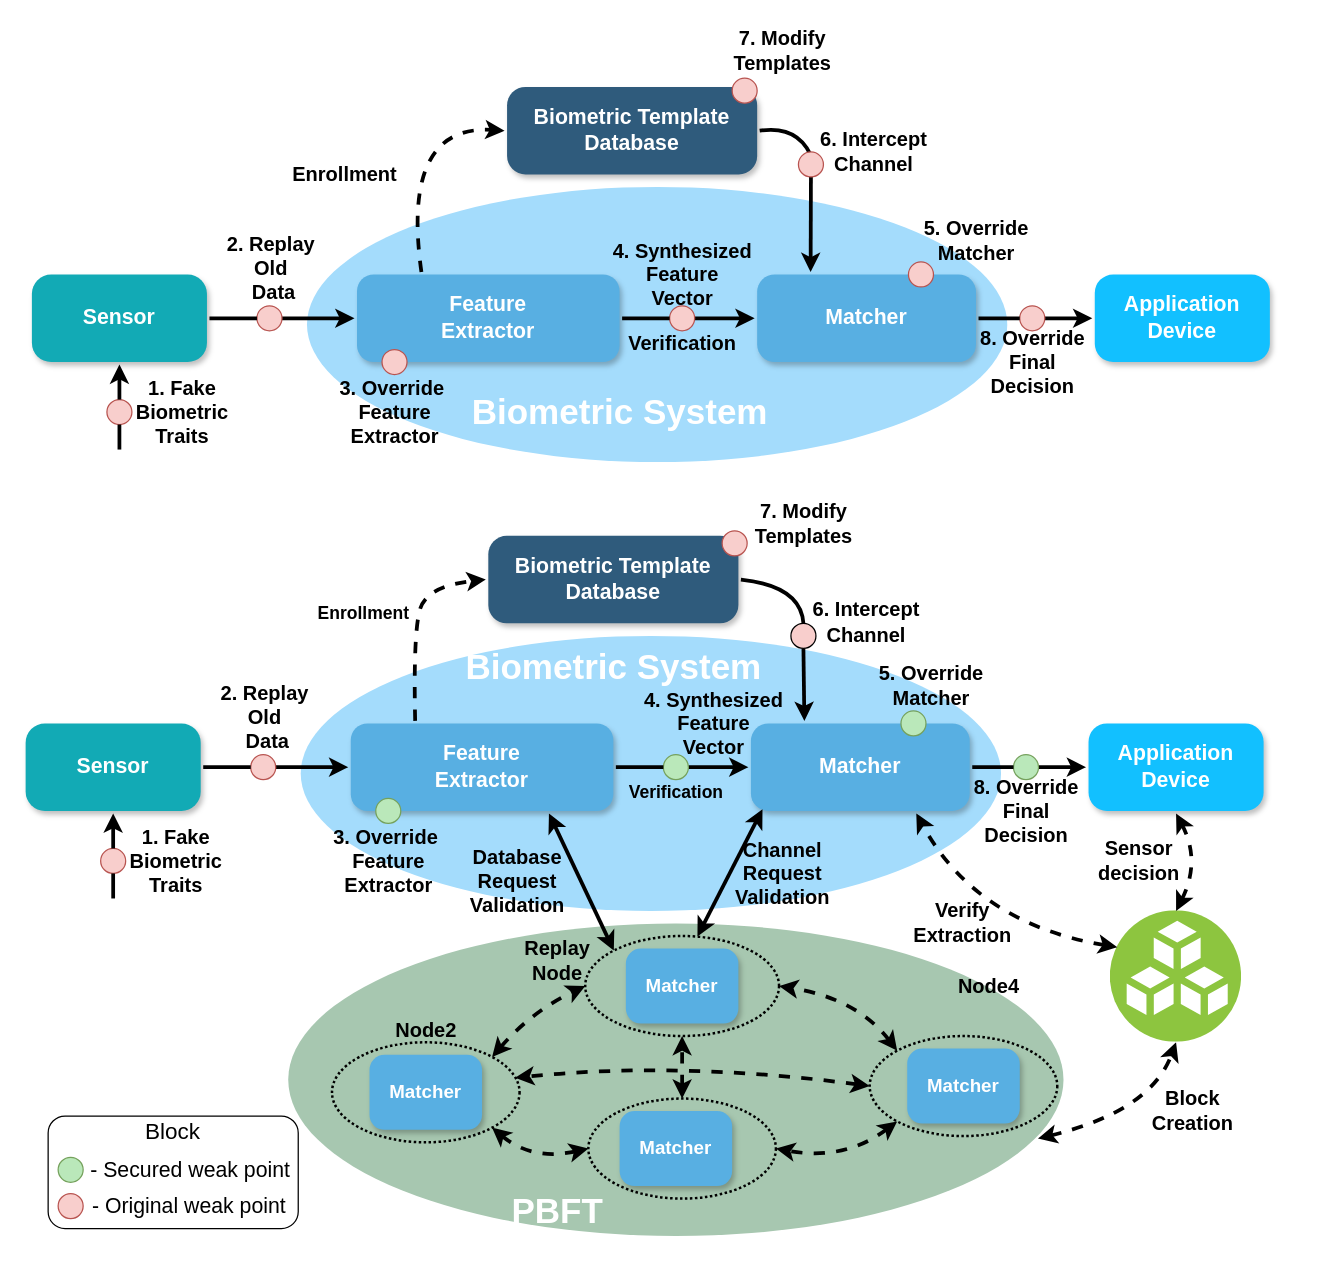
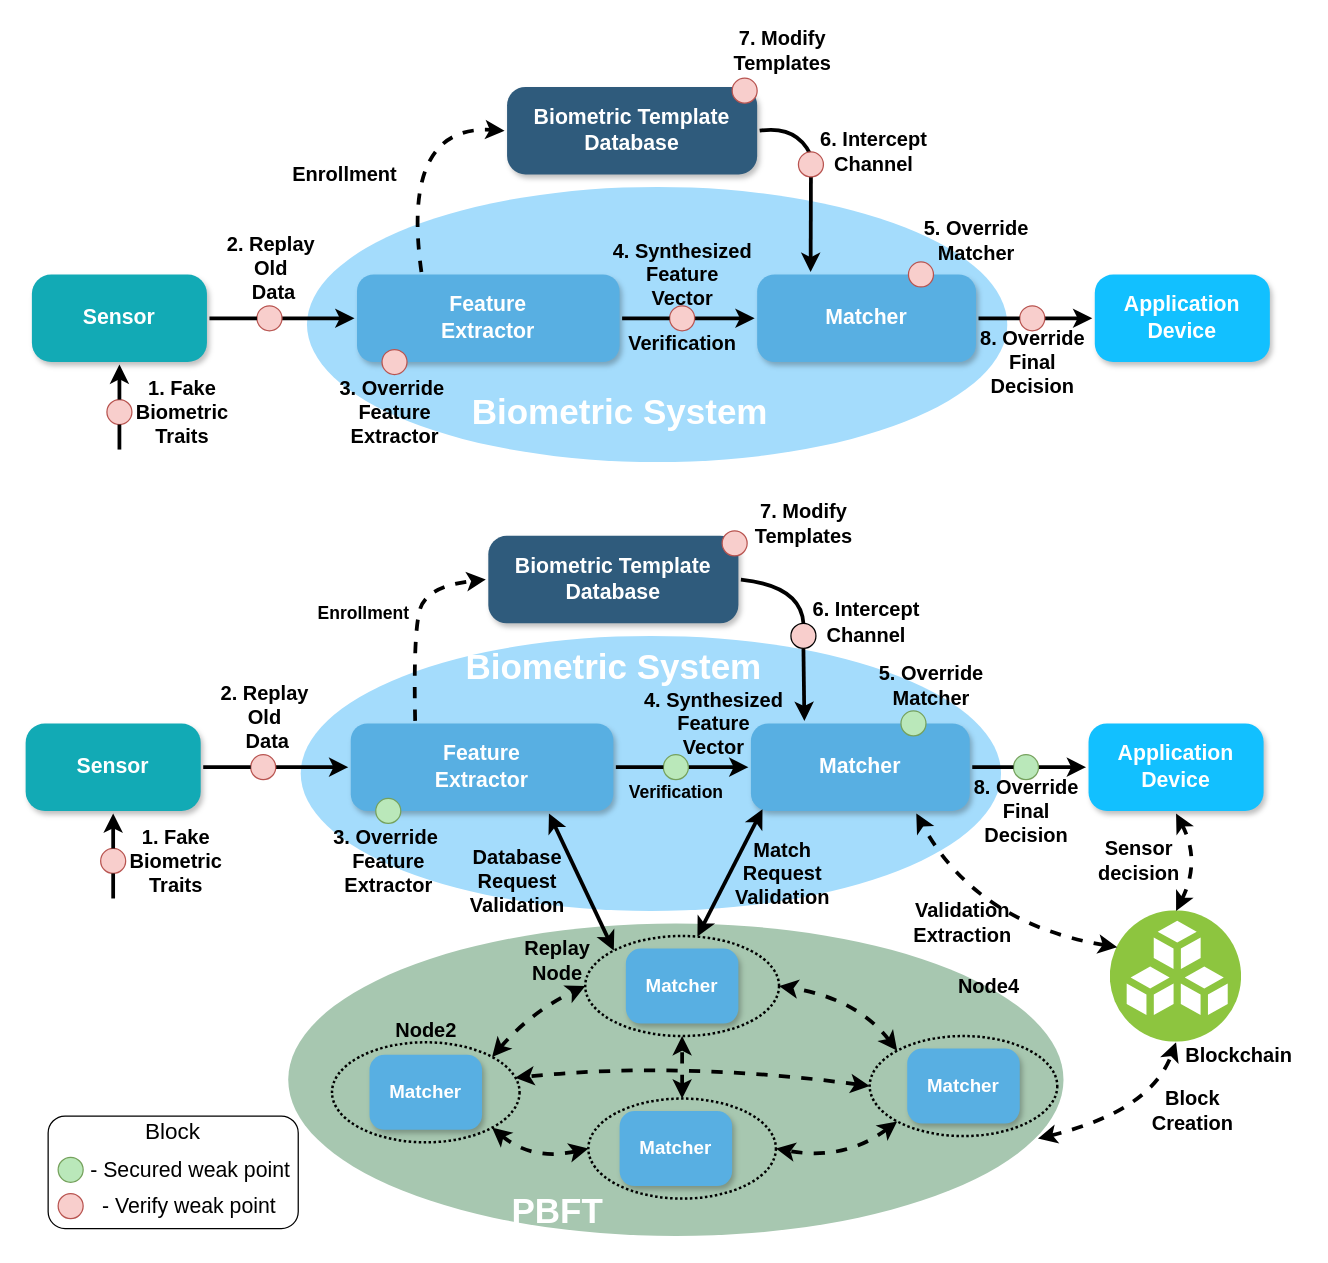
node "Channel Request Validation": label "Channel Request Validation" -> "Match Request Validation"
node "Verify Extraction": label "Verify Extraction" -> "Validation Extraction"
node "Blockchain": added
node "- Original weak point": label "- Original weak point" -> "- Verify weak point"
